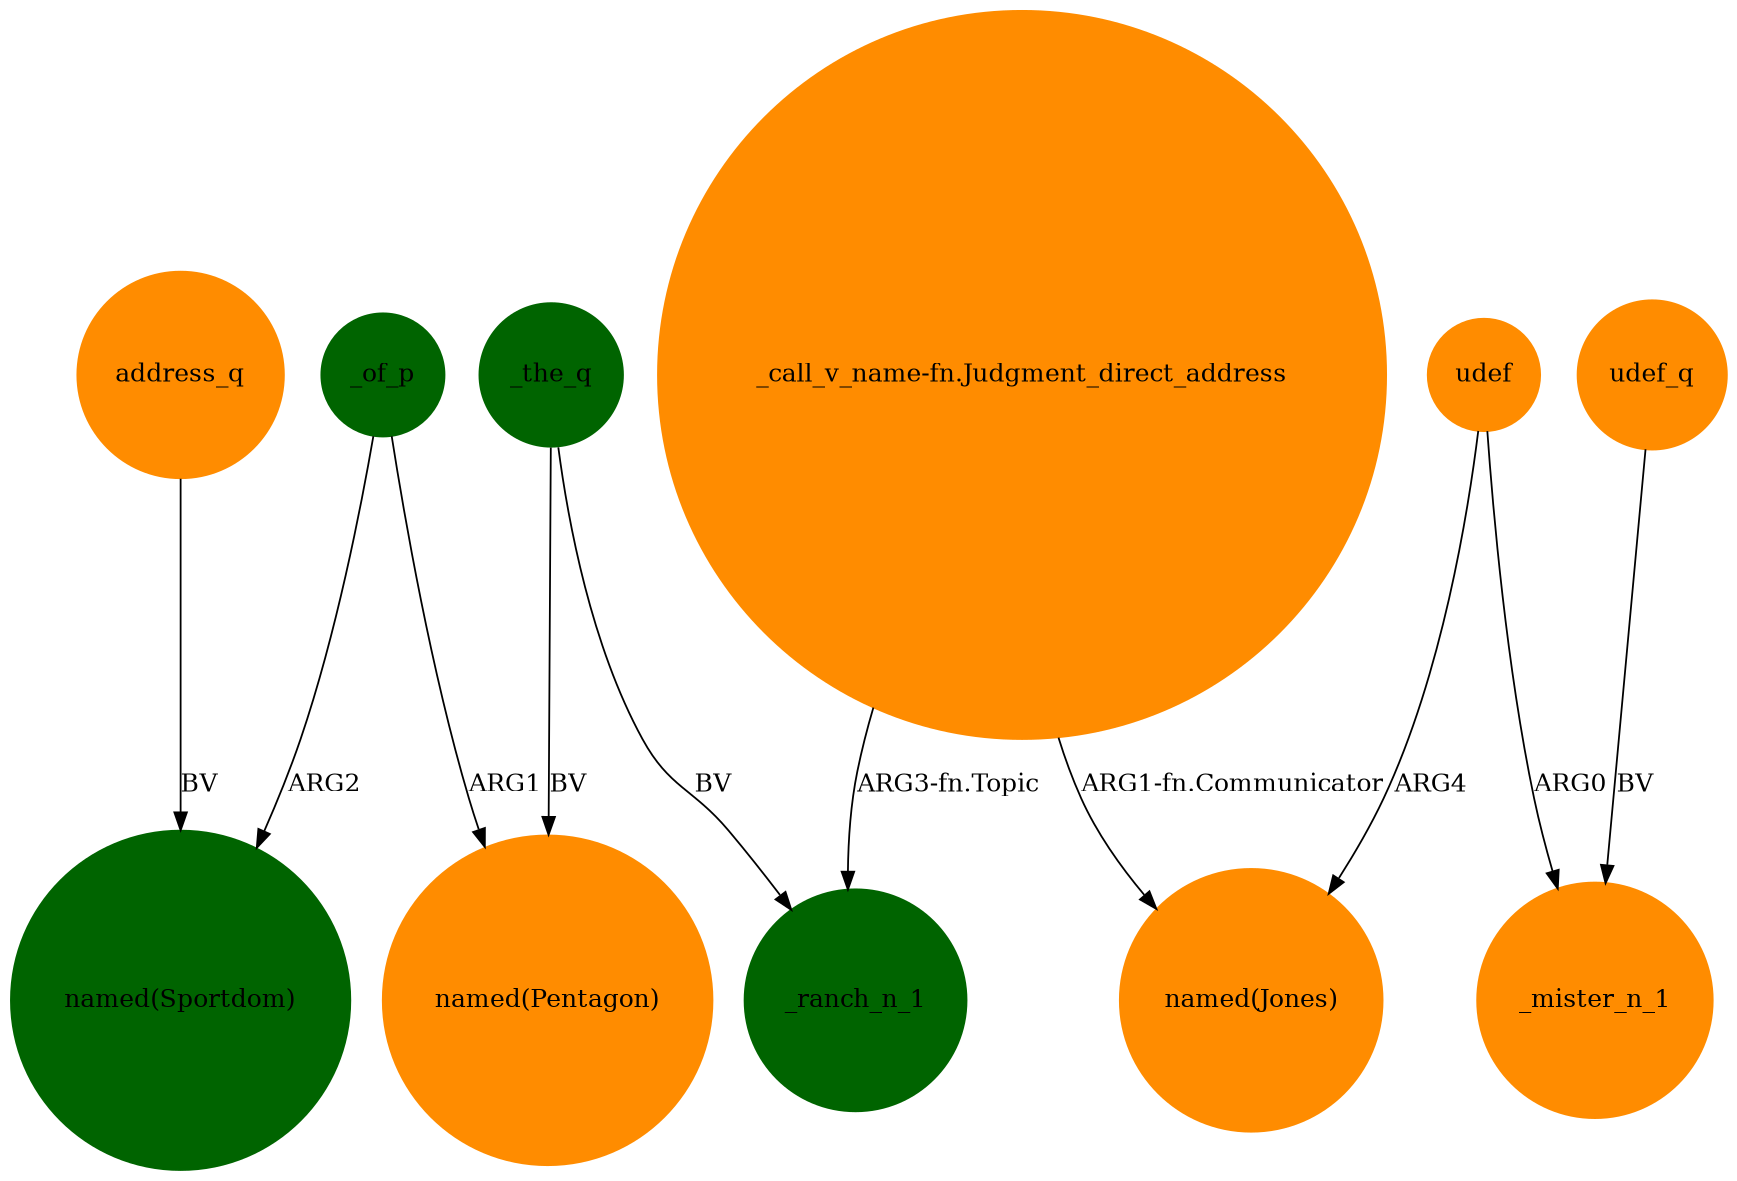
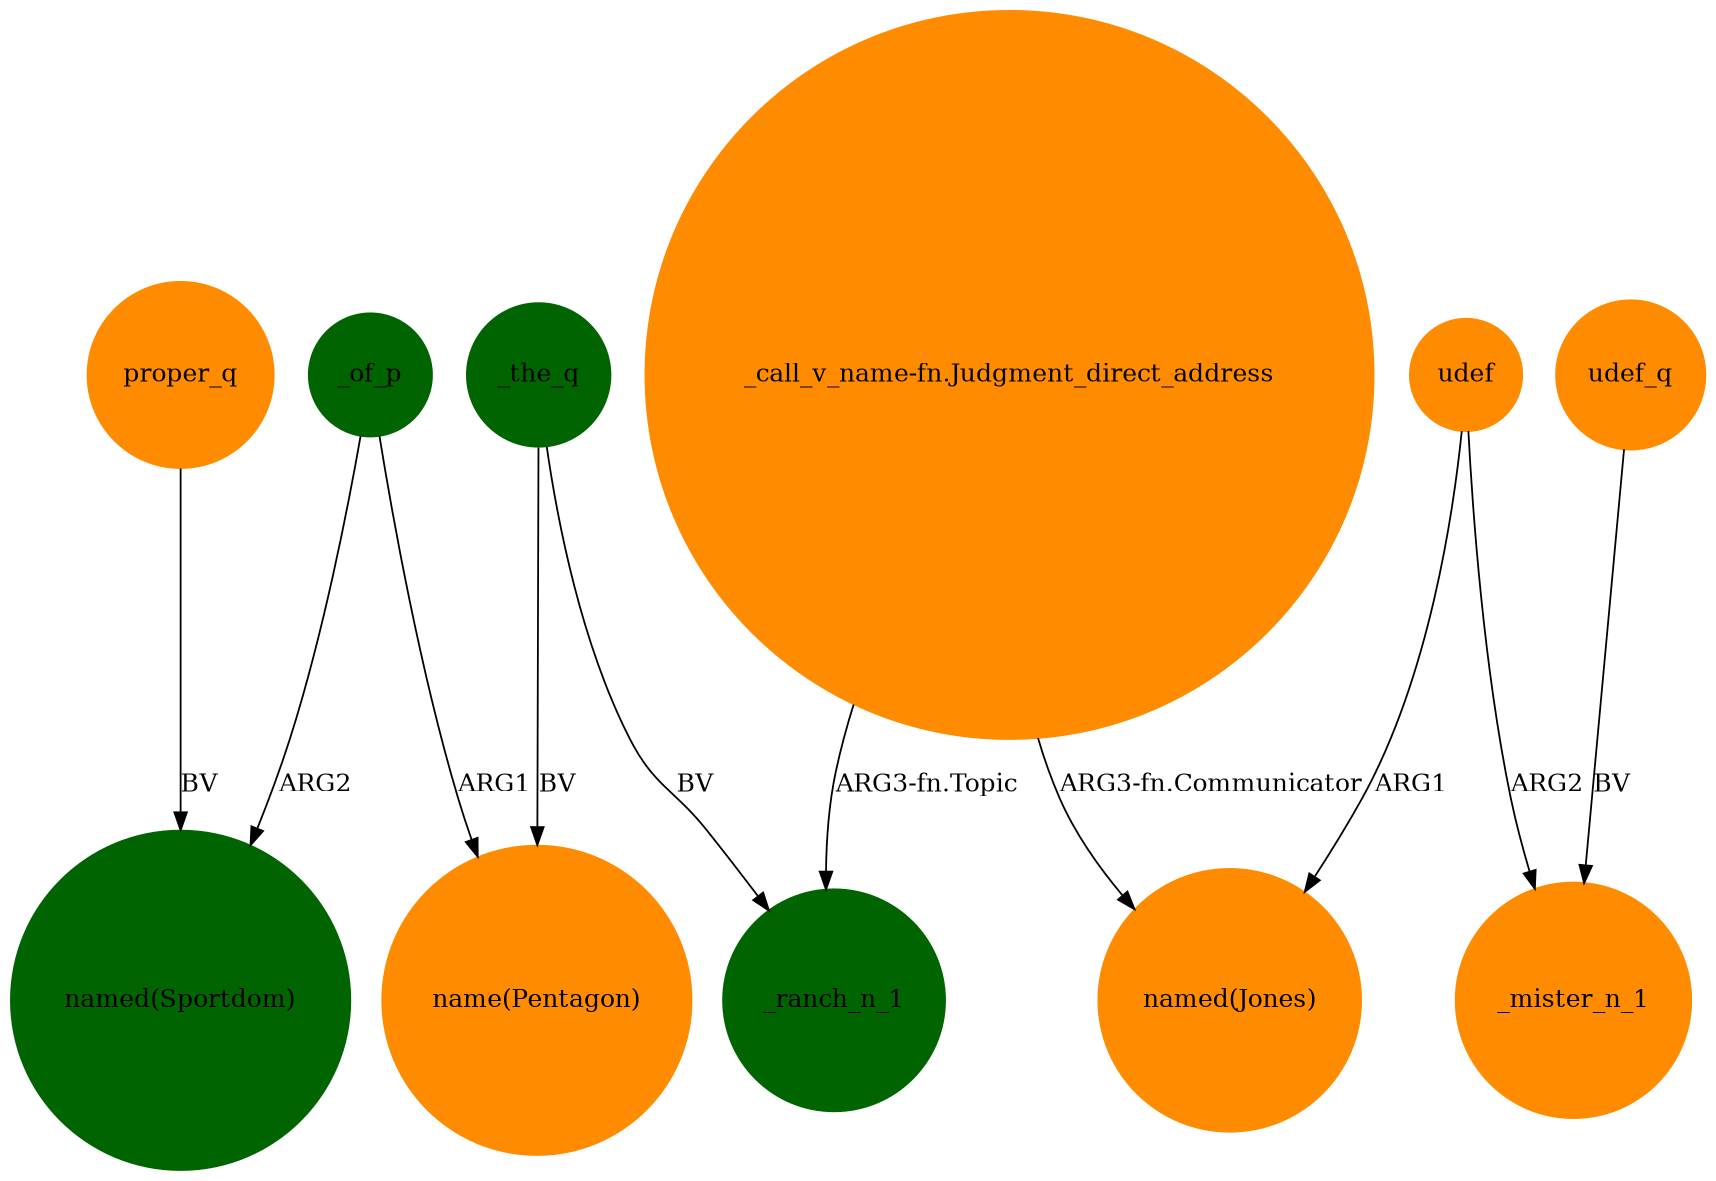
node "address_q": label "address_q" -> "proper_q"
edge "_call_v_name-fn.Judgment_direct_address" -> "named(Jones)": label "ARG1-fn.Communicator" -> "ARG3-fn.Communicator"
edge "udef" -> "named(Jones)": label "ARG4" -> "ARG1"
edge "udef" -> "_mister_n_1": label "ARG0" -> "ARG2"
node "named(Pentagon)": label "named(Pentagon)" -> "name(Pentagon)"
